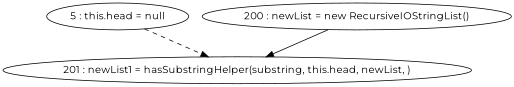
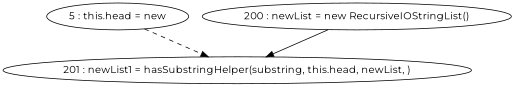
node "5 : this.head = null": label "5 : this.head = null" -> "5 : this.head = new"
